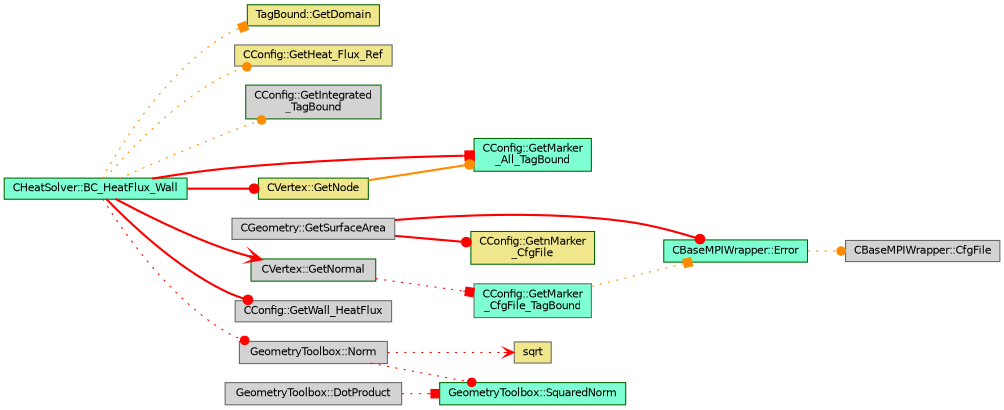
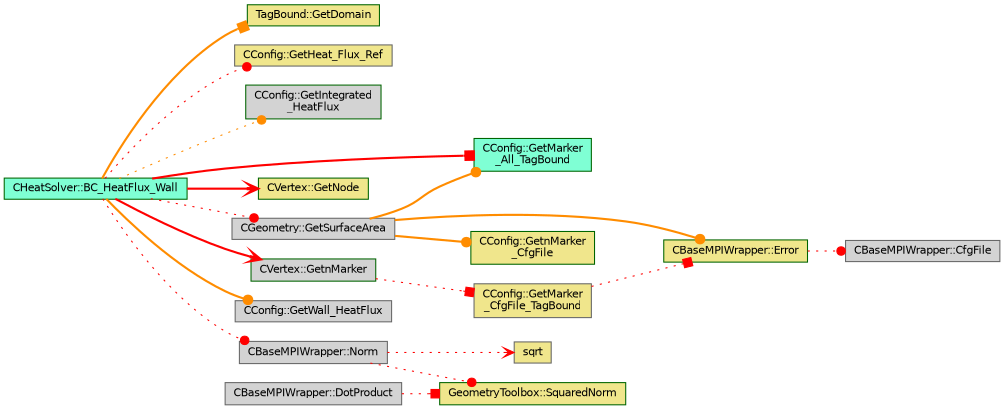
edge "CHeatSolver::BC_HeatFlux_Wall" -> "TagBound::GetDomain": style dotted -> bold
node "CConfig::GetIntegrated _TagBound": label "CConfig::GetIntegrated _TagBound" -> "CConfig::GetIntegrated _HeatFlux"
edge "CHeatSolver::BC_HeatFlux_Wall" -> "CConfig::GetHeat_Flux_Ref": color darkorange -> red
edge "CVertex::GetNode" -> "CConfig::GetMarker _All_TagBound": now "CGeometry::GetSurfaceArea" -> "CConfig::GetMarker _All_TagBound"
edge "CHeatSolver::BC_HeatFlux_Wall" -> "CVertex::GetNode": arrowhead dot -> vee
edge "CHeatSolver::BC_HeatFlux_Wall" -> "CGeometry::GetSurfaceArea": added
edge "CGeometry::GetSurfaceArea" -> "CBaseMPIWrapper::Error": color red -> darkorange
edge "CGeometry::GetSurfaceArea" -> "CConfig::GetnMarker _CfgFile": color red -> darkorange
node "CBaseMPIWrapper::Error": fillcolor aquamarine -> khaki
edge "CBaseMPIWrapper::Error" -> "CBaseMPIWrapper::CfgFile": color darkorange -> red
edge "CHeatSolver::BC_HeatFlux_Wall" -> "CConfig::GetWall_HeatFlux": color red -> darkorange
node "CVertex::GetNormal": label "CVertex::GetNormal" -> "CVertex::GetnMarker"
edge "CConfig::GetMarker _CfgFile_TagBound" -> "CBaseMPIWrapper::Error": color darkorange -> red
node "CConfig::GetMarker _CfgFile_TagBound": fillcolor aquamarine -> khaki
node "GeometryToolbox::Norm": label "GeometryToolbox::Norm" -> "CBaseMPIWrapper::Norm"
node "GeometryToolbox::DotProduct": label "GeometryToolbox::DotProduct" -> "CBaseMPIWrapper::DotProduct"
node "GeometryToolbox::SquaredNorm": fillcolor aquamarine -> khaki
